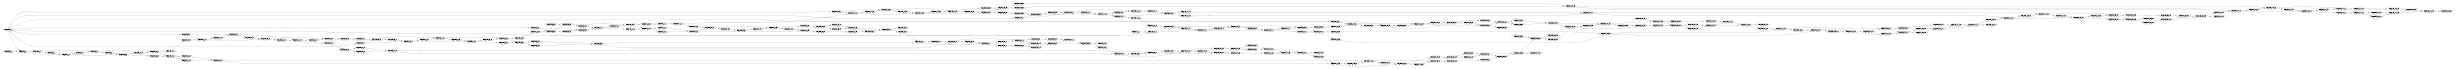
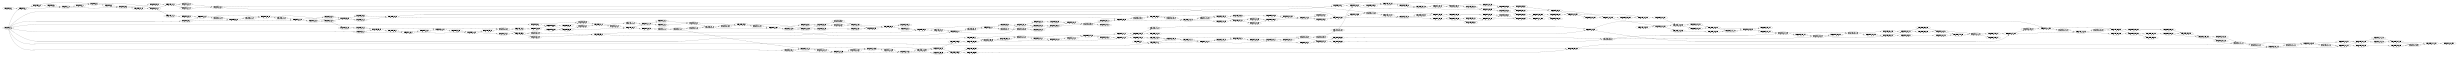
node "node_event_165_66": added
